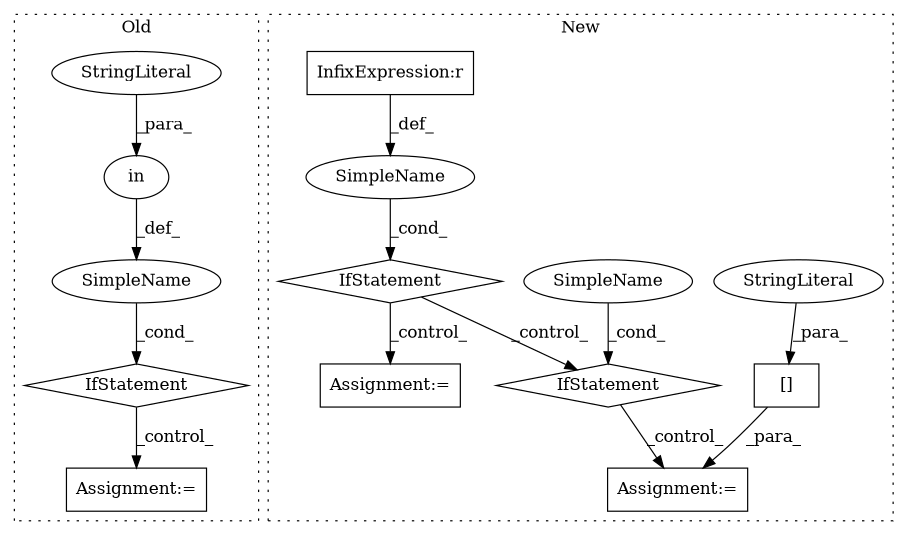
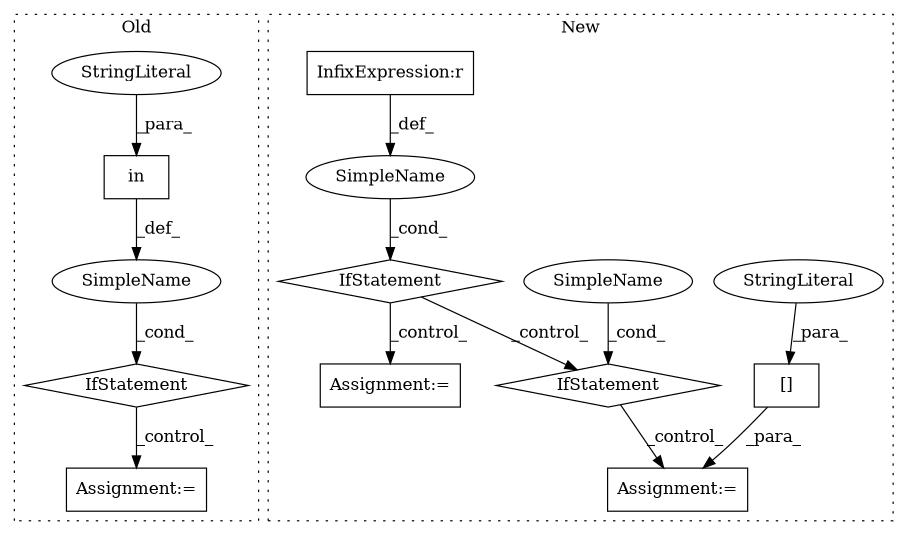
node "in": shape ellipse -> box
